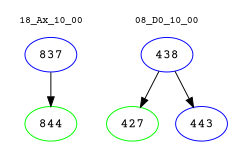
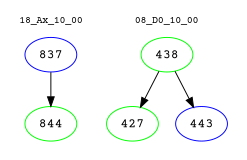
node "438": color blue -> green
